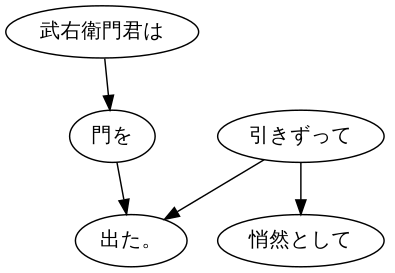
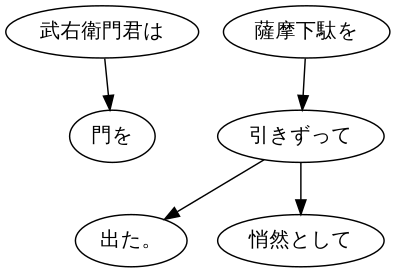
node "薩摩下駄を": added
edge "門を" -> "出た。": removed
